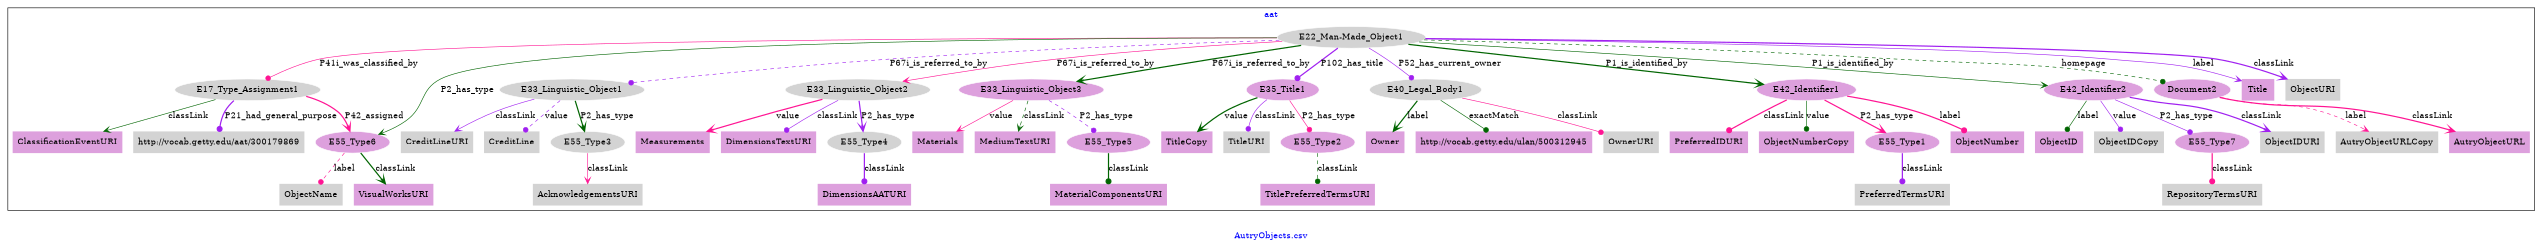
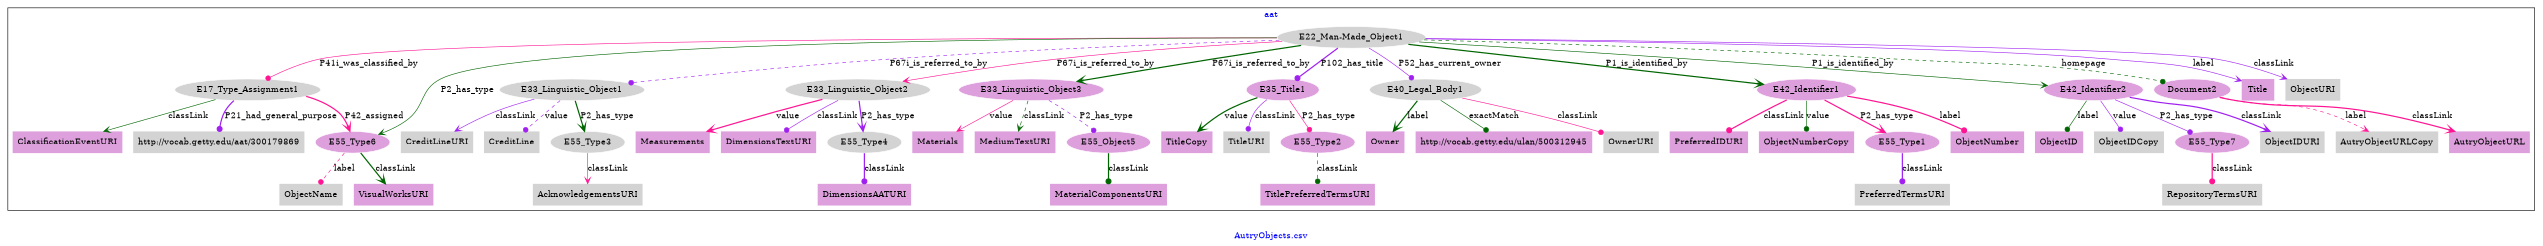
edge "E22_Man-Made_Object1" -> "ObjectURI": style bold -> solid
node "E55_Type5": label "E55_Type5" -> "E55_Object5"
